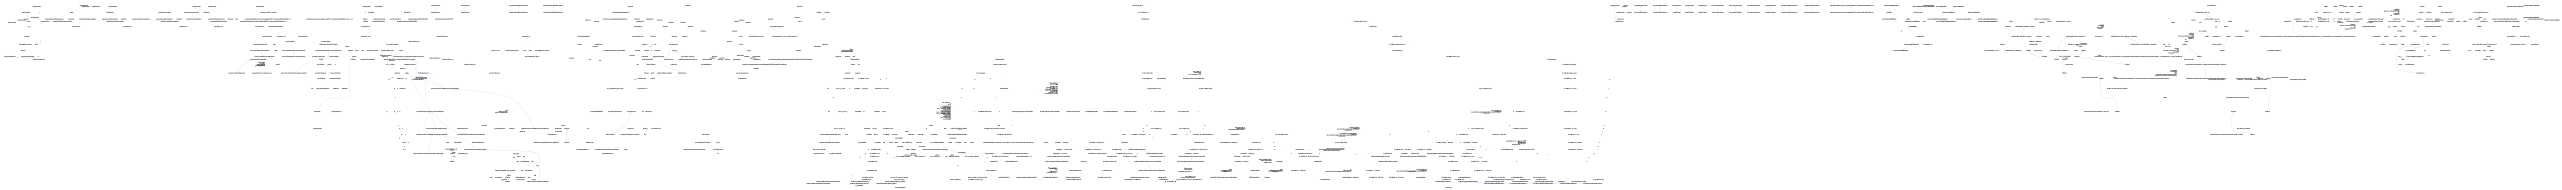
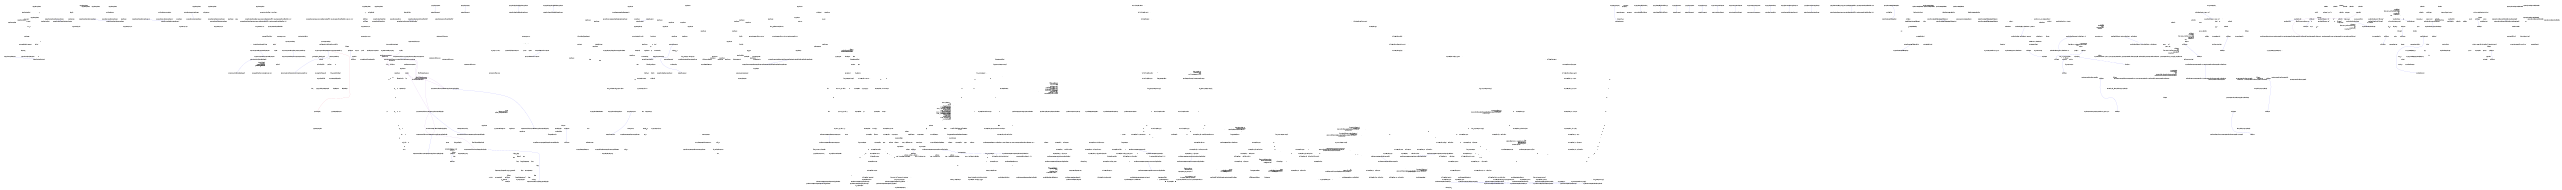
node "Entry Unk.Where": added
